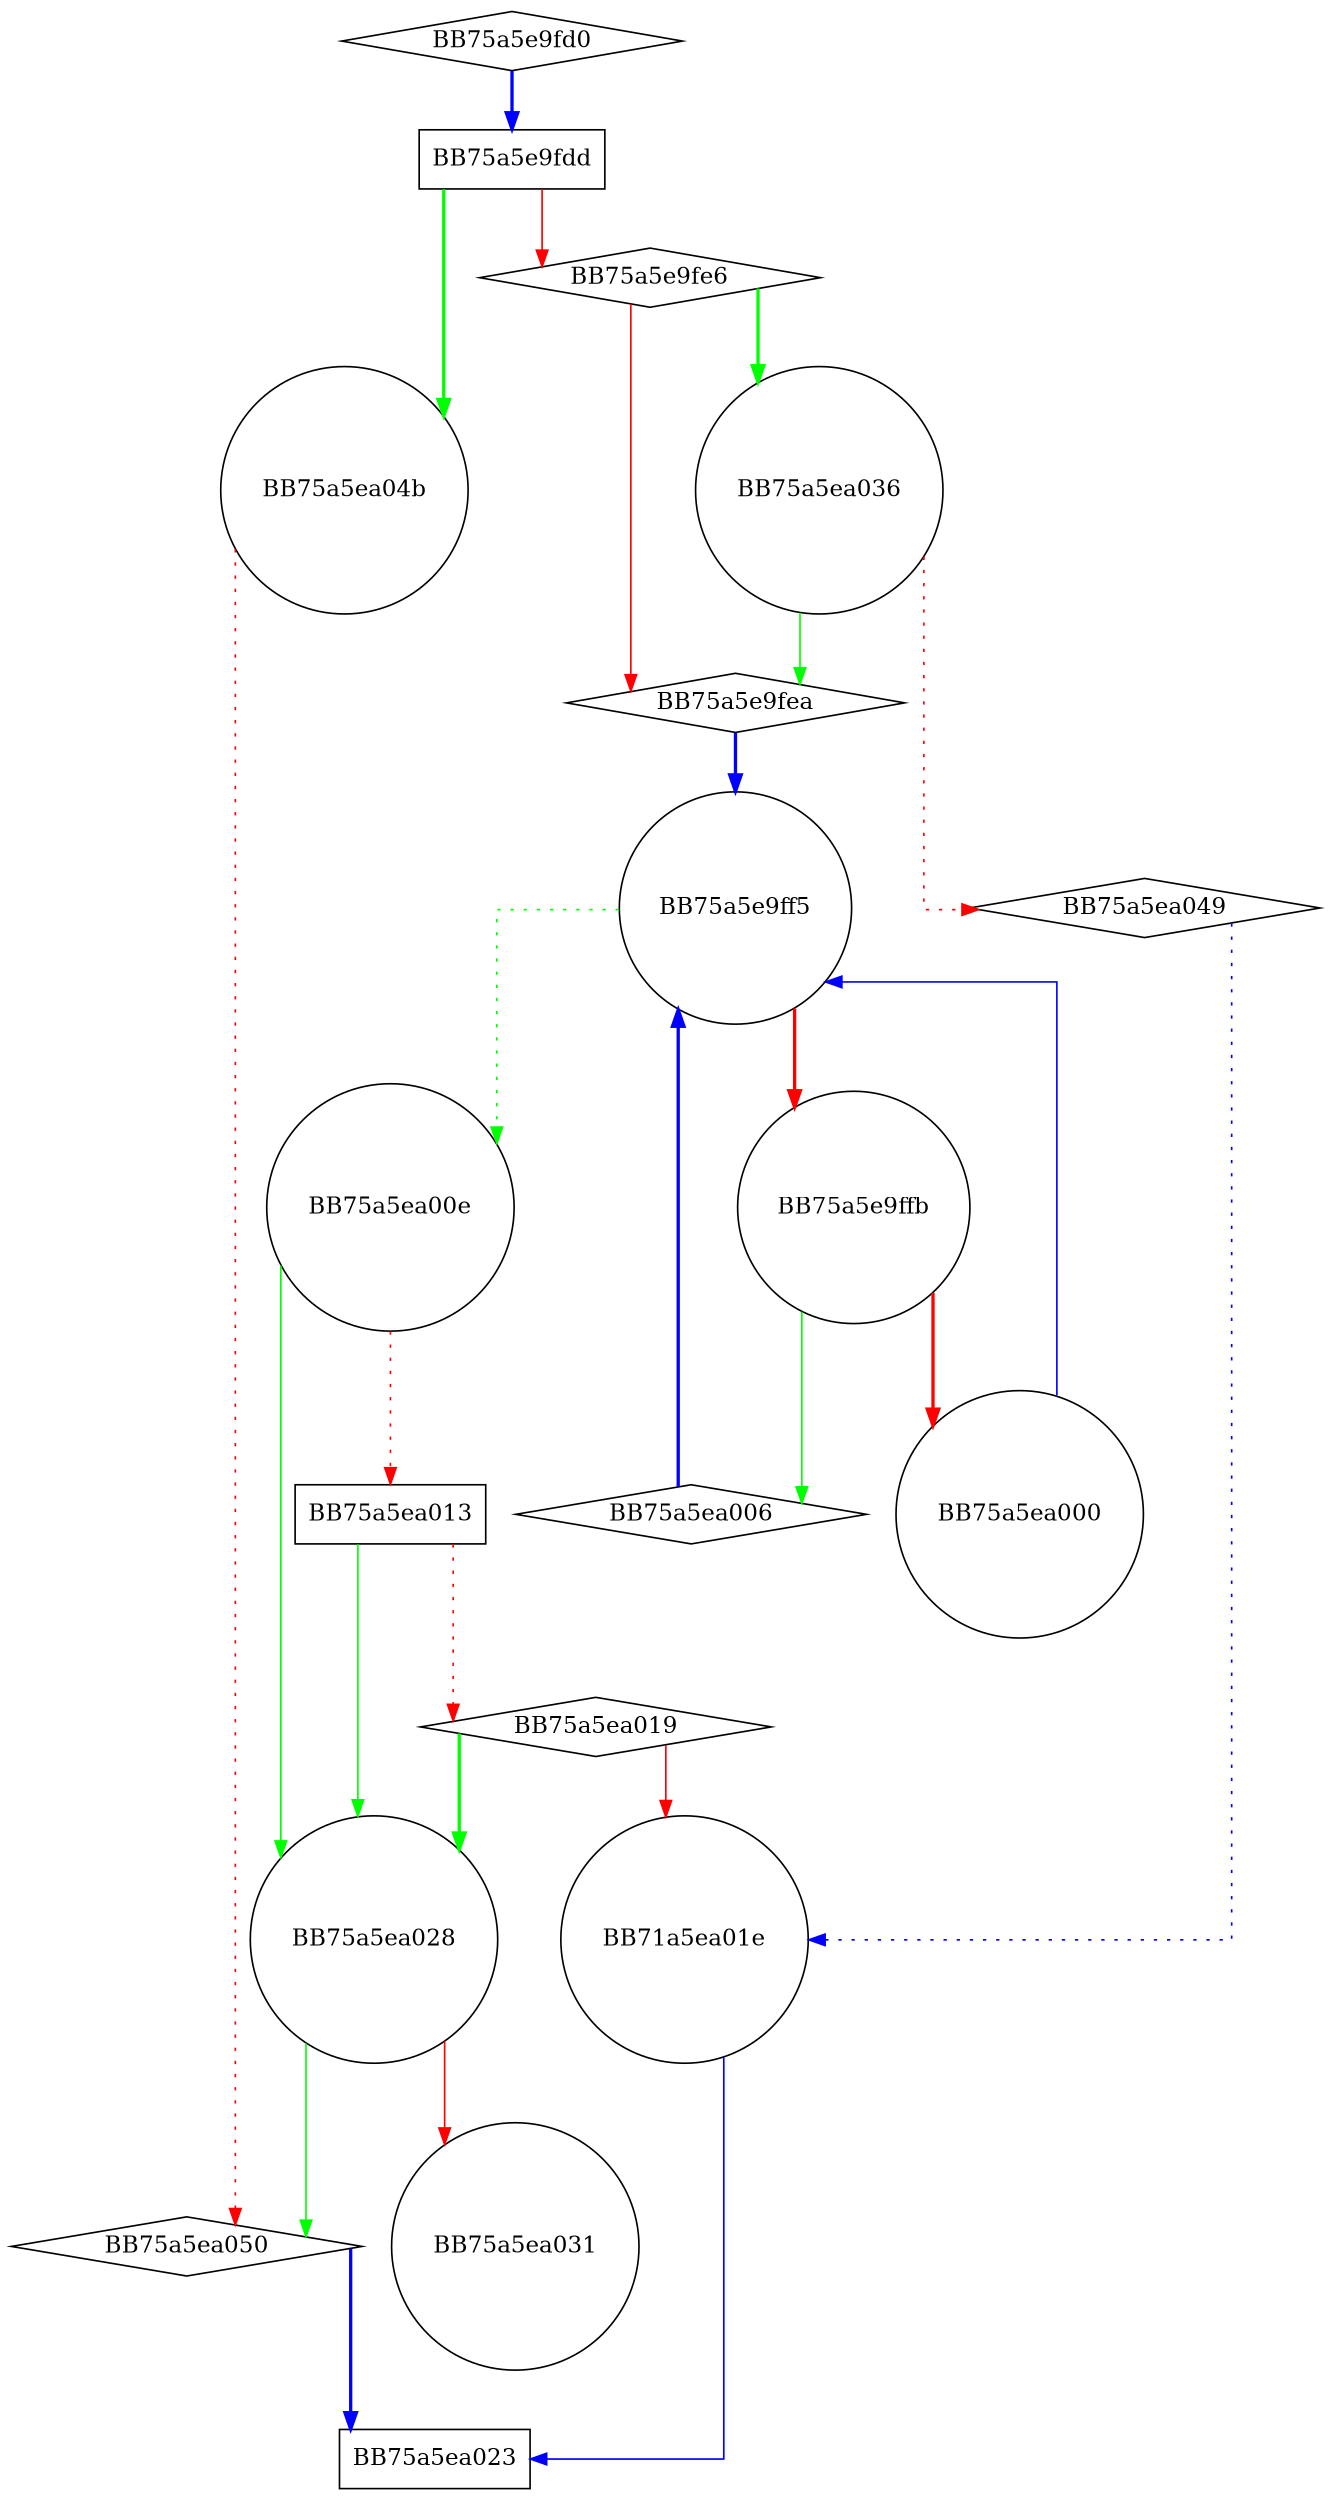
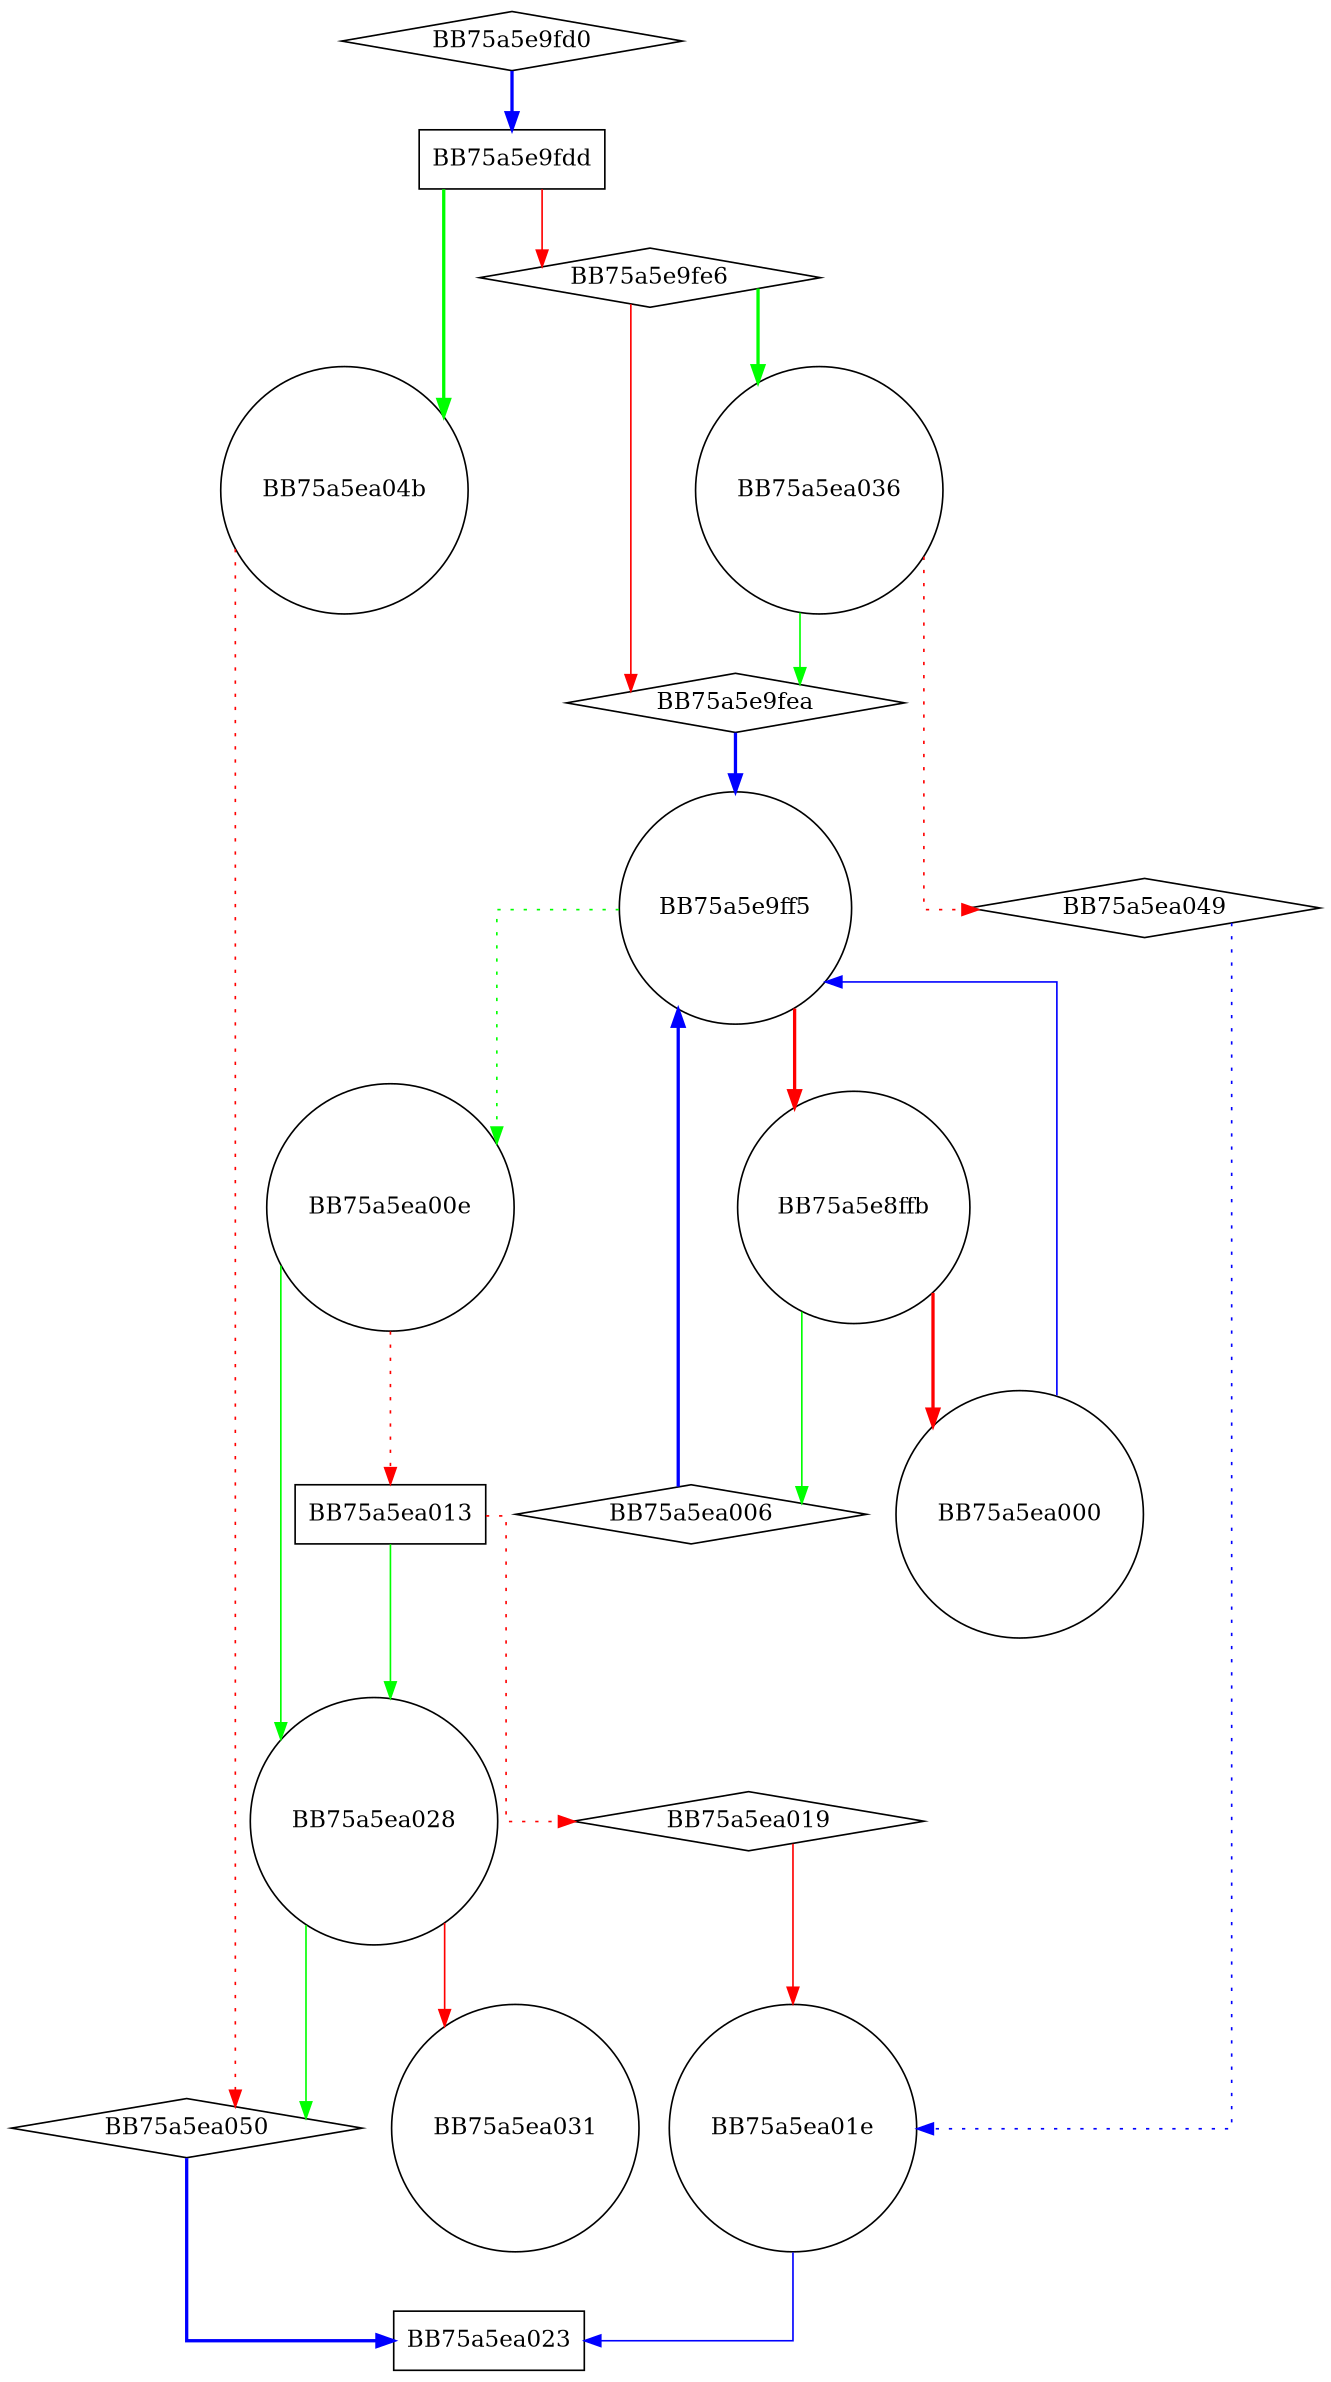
node "BB75a5e9ffb": label "BB75a5e9ffb" -> "BB75a5e8ffb"
edge "BB75a5ea019" -> "BB75a5ea028": removed
node "BB71a5ea01e": label "BB71a5ea01e" -> "BB75a5ea01e"
